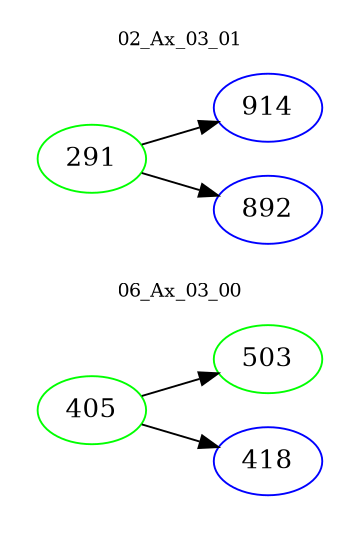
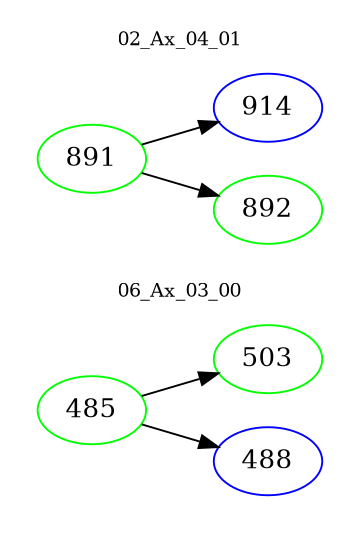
cluster "02_Ax_03_01": label "02_Ax_03_01" -> "02_Ax_04_01"
node "291": label "291" -> "891"
node "892": color blue -> green
node "405": label "405" -> "485"
node "418": label "418" -> "488"
